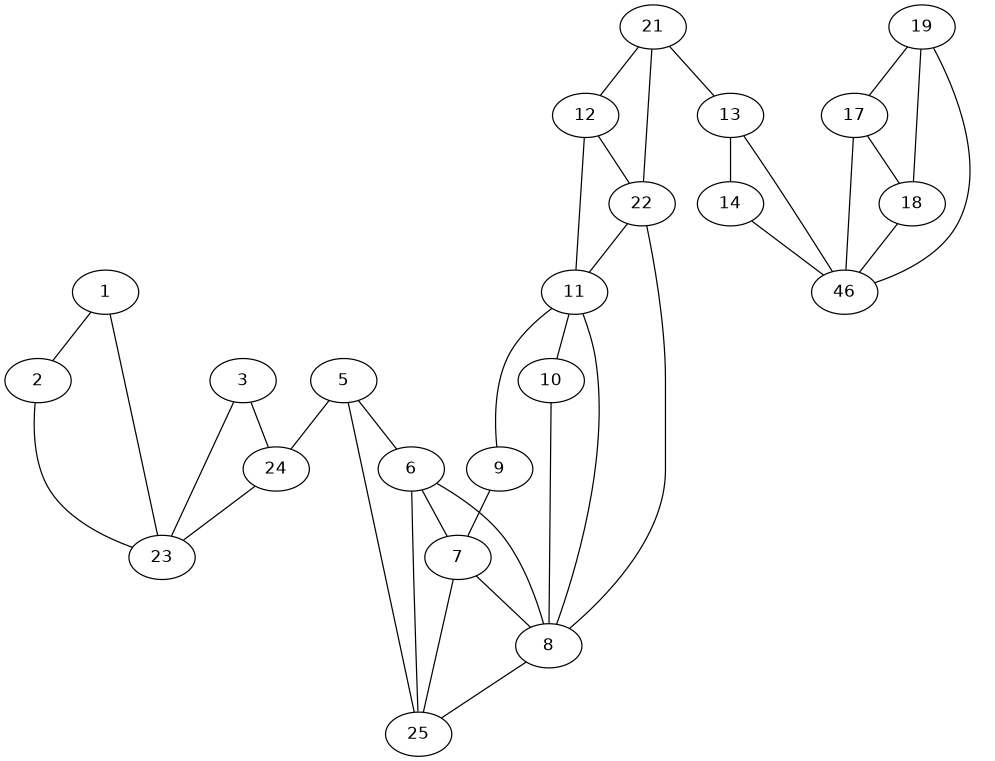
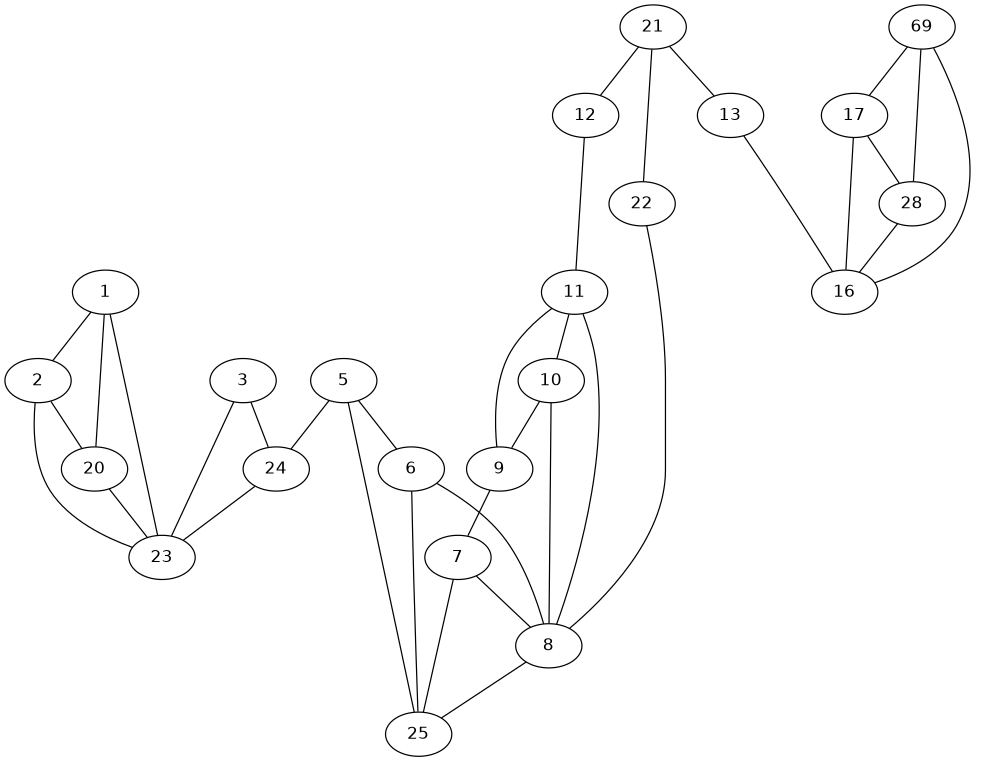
node "19": label "19" -> "69"
edge "12" -- "22": removed
node "14": removed
node "18": label "18" -> "28"
edge "22" -- "11": removed
node "46": label "46" -> "16"
edge "10" -- "9": added
node "20": added
edge "6" -- "7": removed
